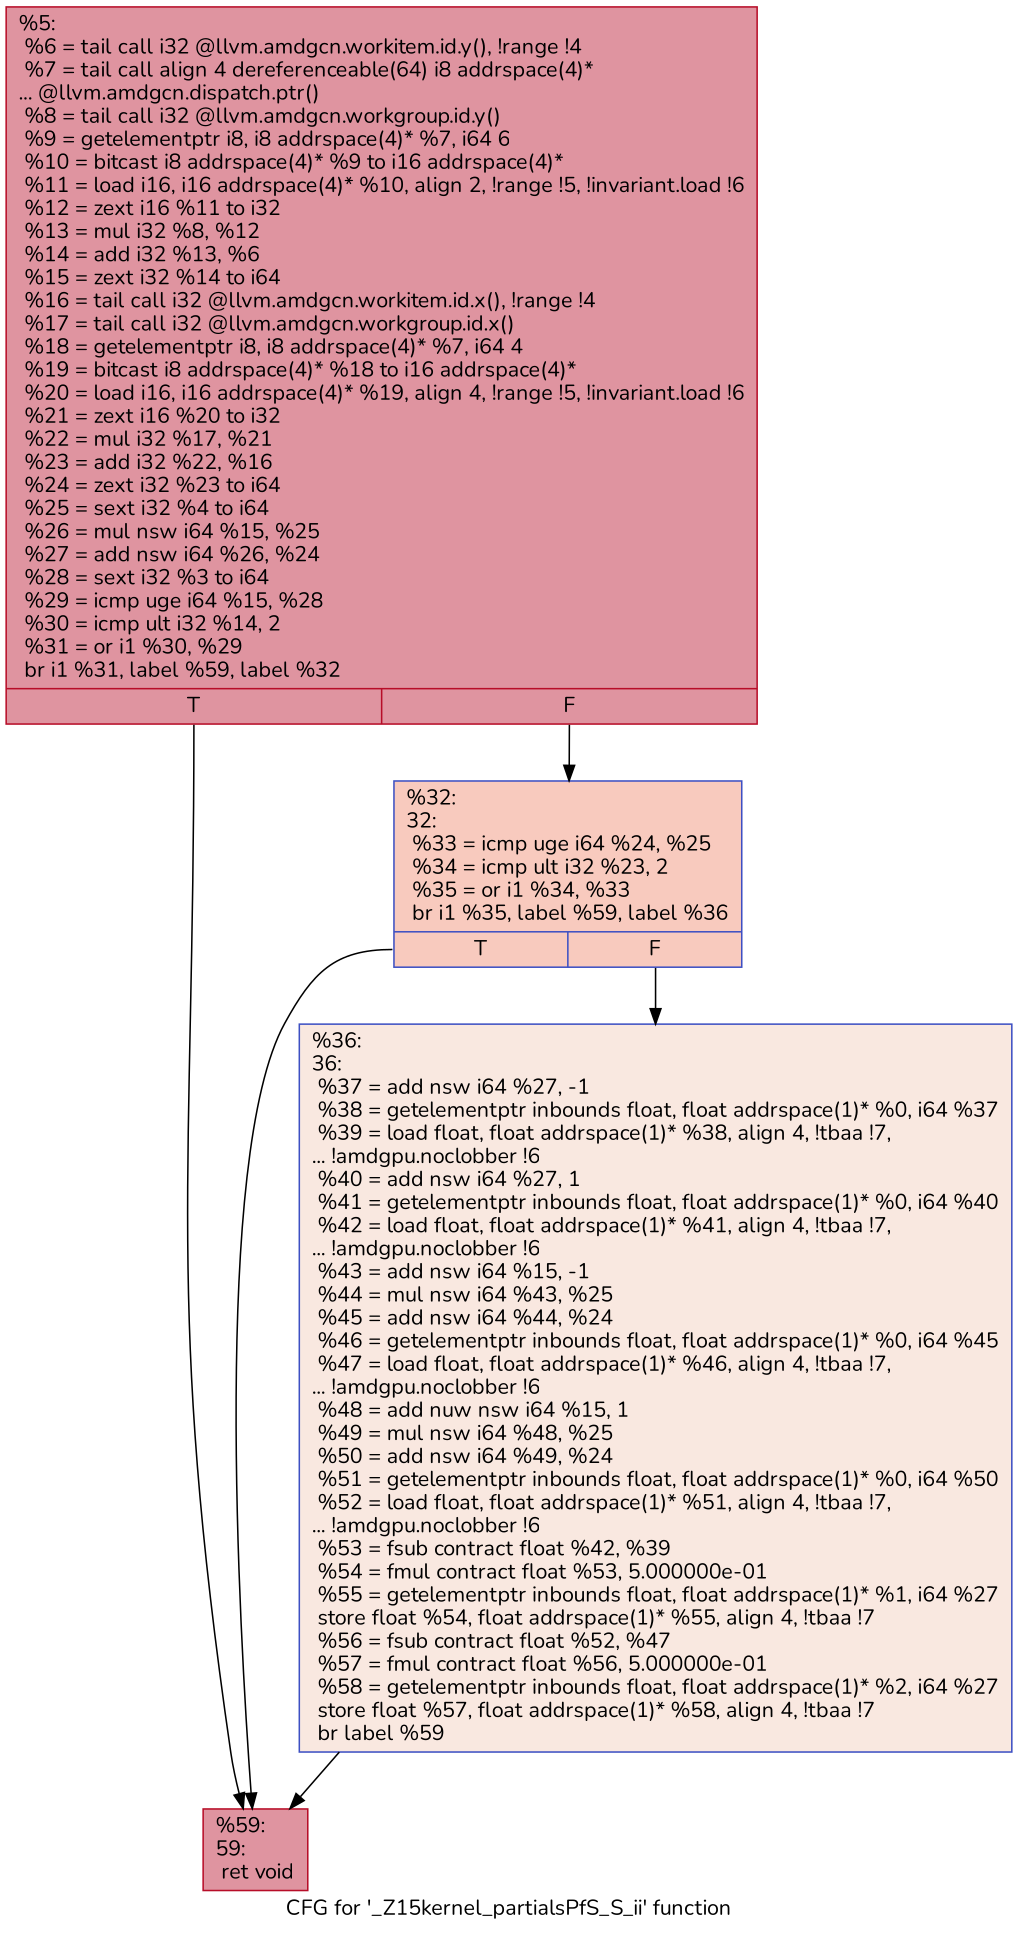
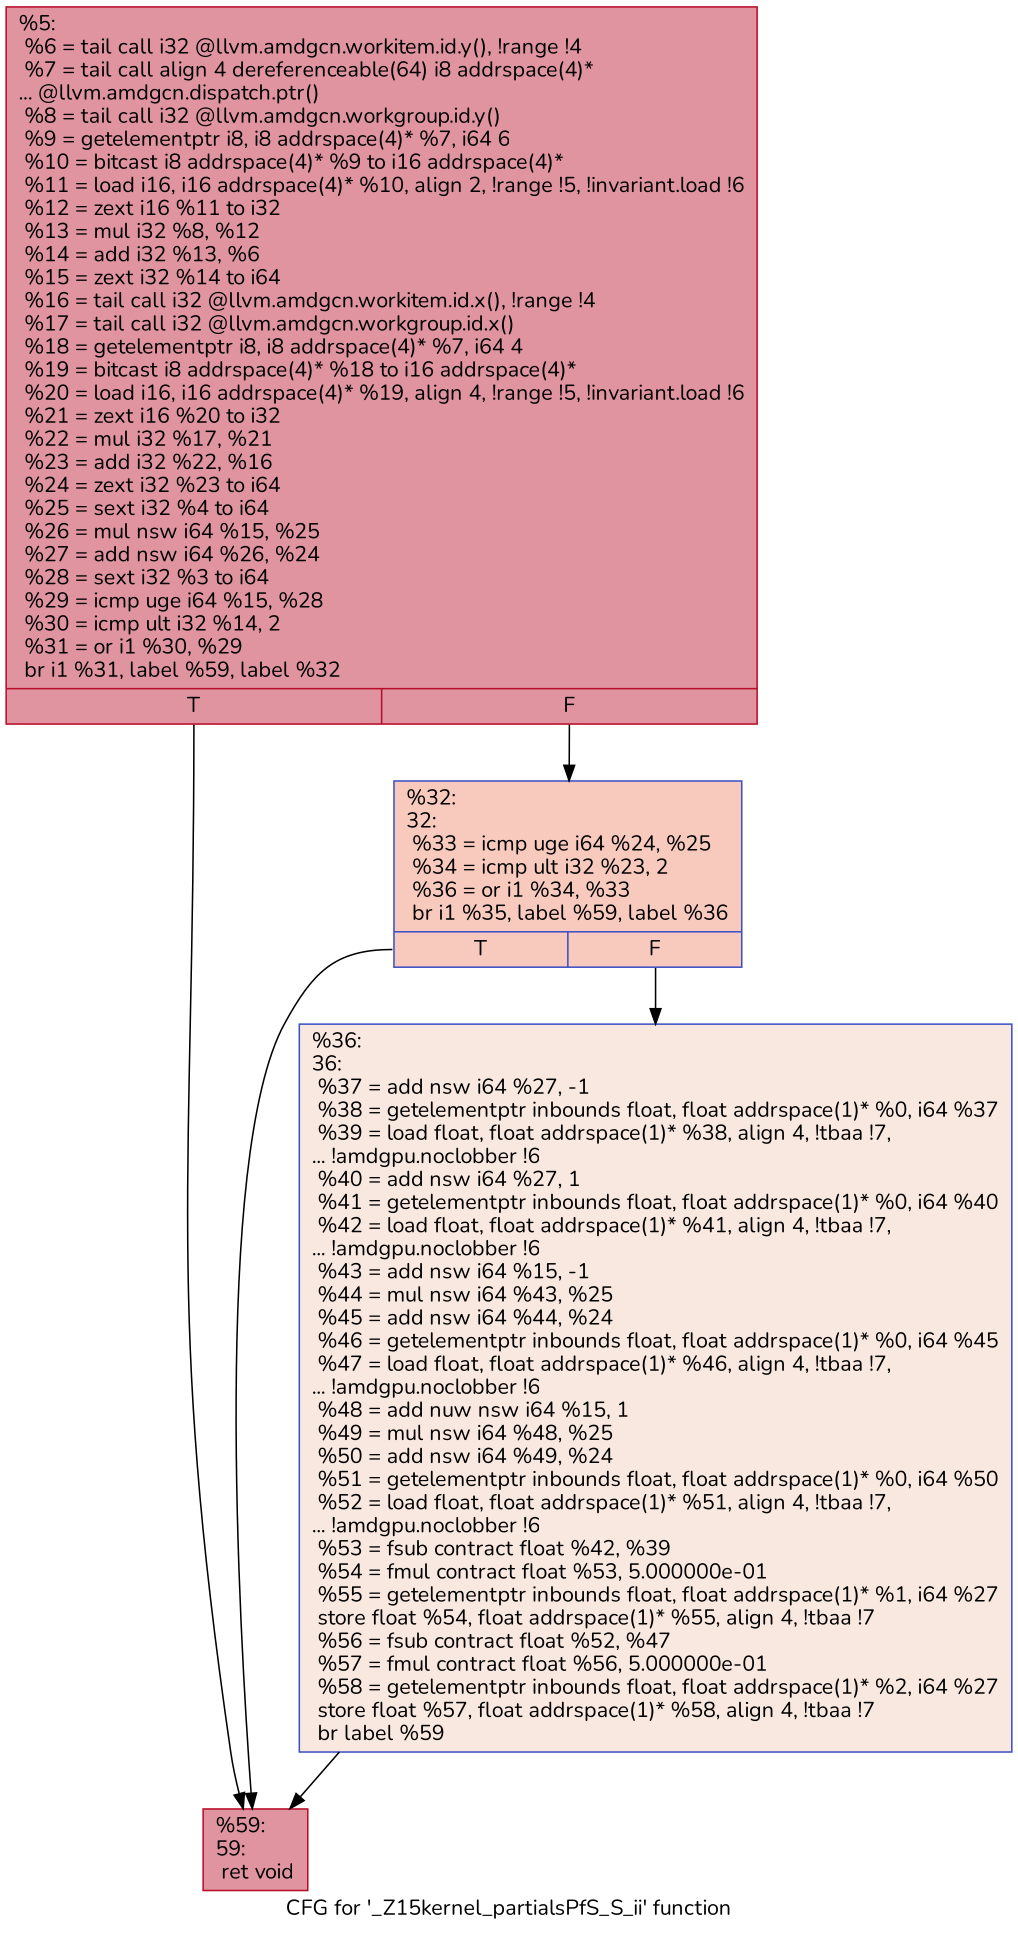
node "%32:": text "%35 = or i1 %34, %33" -> "%36 = or i1 %34, %33"
